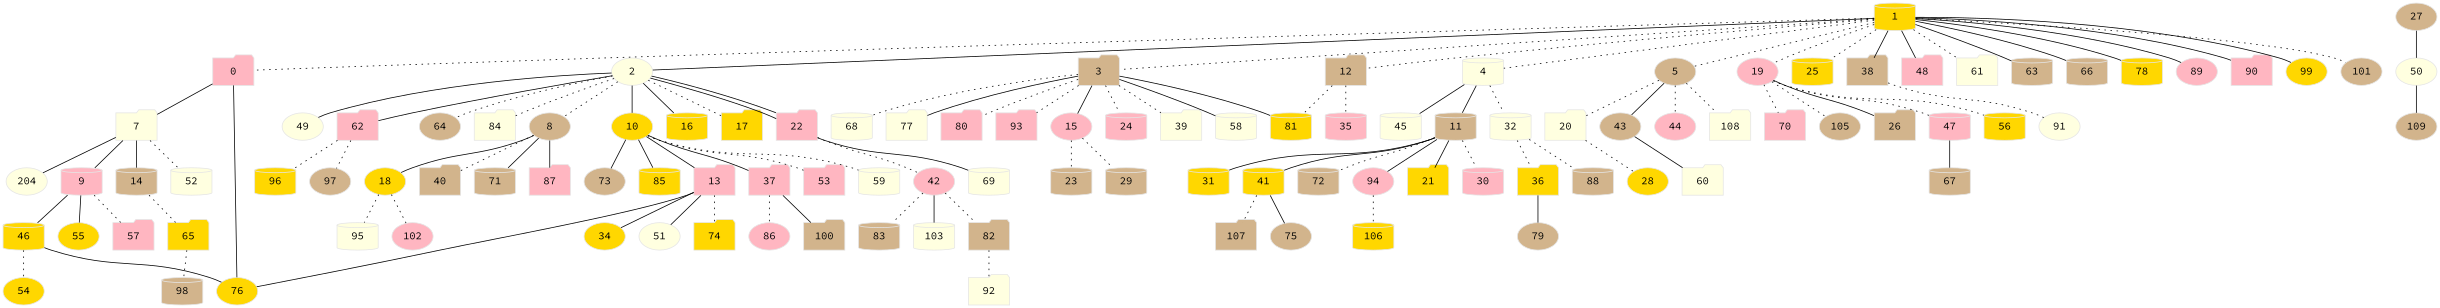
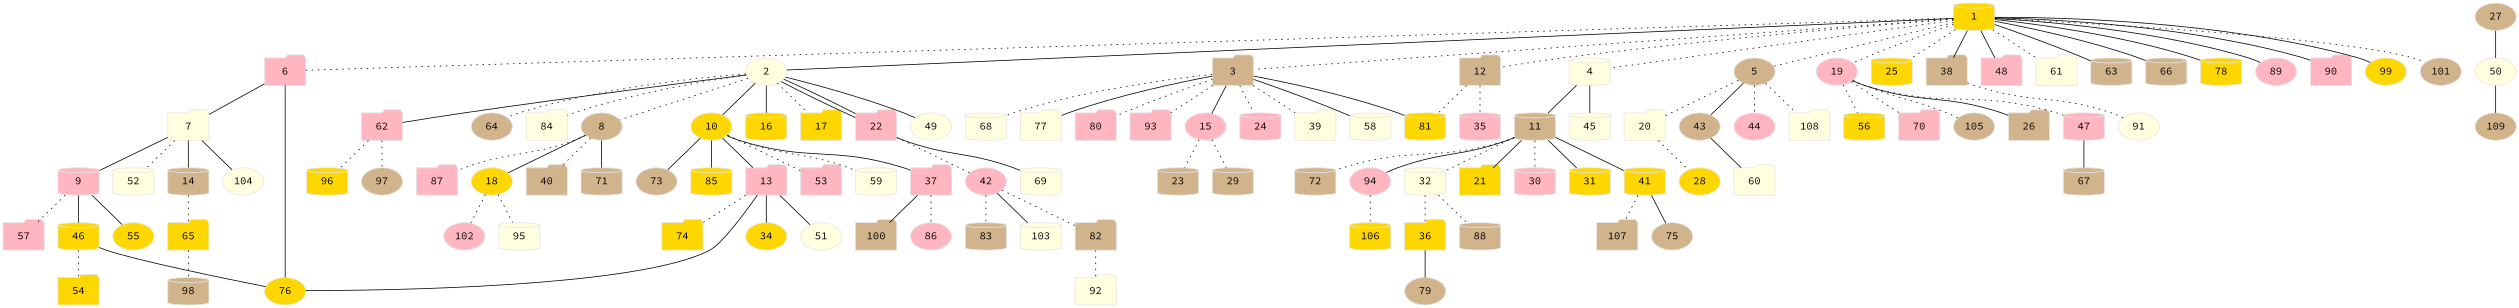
node "0": label "0" -> "6"
edge "4" -- "32": now "11" -- "32"
edge "8" -- "87": style solid -> dotted
node "204": label "204" -> "104"
node "54": shape ellipse -> folder
